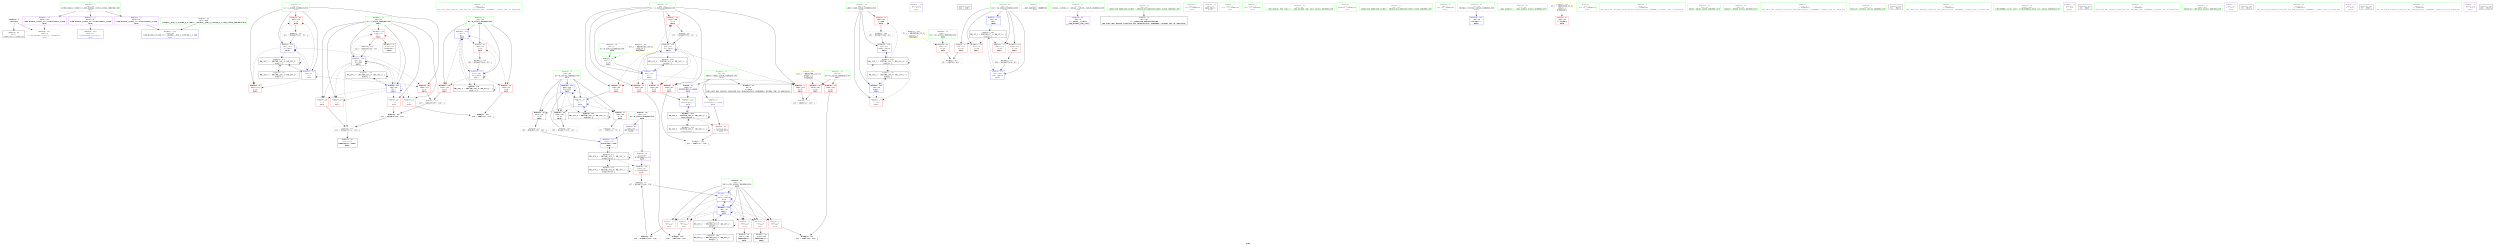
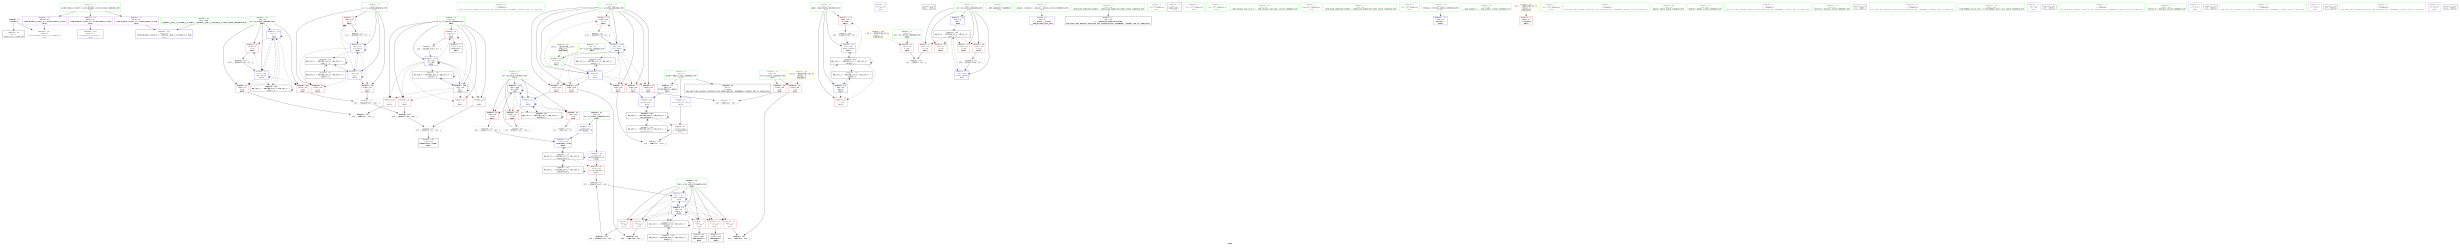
edge "NodeID: 29" -> "NodeID: 77": added
edge "NodeID: 109" -> "NodeID: 158": now "NodeID: 109" -> "NodeID: 85"
